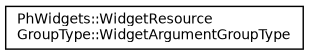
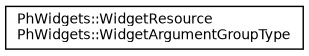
node "PhWidgets::WidgetResource GroupType::WidgetArgumentGroupType": label "PhWidgets::WidgetResource GroupType::WidgetArgumentGroupType" -> "PhWidgets::WidgetResource PhWidgets::WidgetArgumentGroupType"
